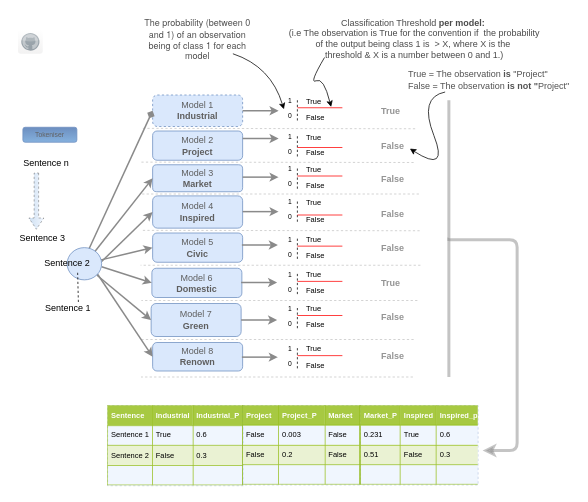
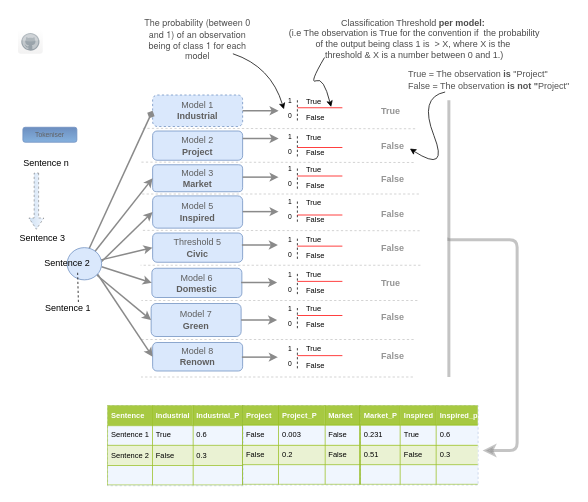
node "Model 4 Inspired": label "Model 4 Inspired" -> "Model 5 Inspired"
node "Model 5 Civic": label "Model 5 Civic" -> "Threshold 5 Civic"
